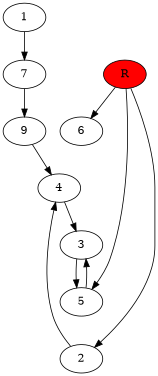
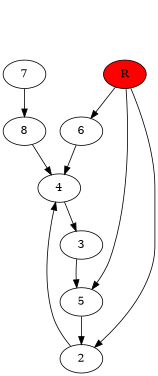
node "1": removed
node "9": label "9" -> "8"
edge "6" -> "4": added
edge "5" -> "3": now "5" -> "2"
